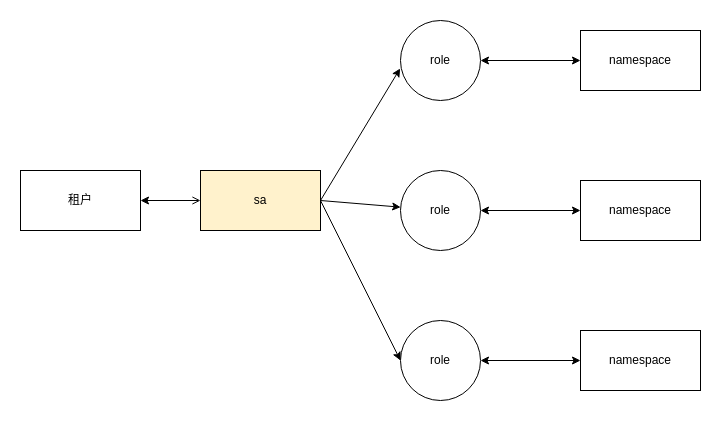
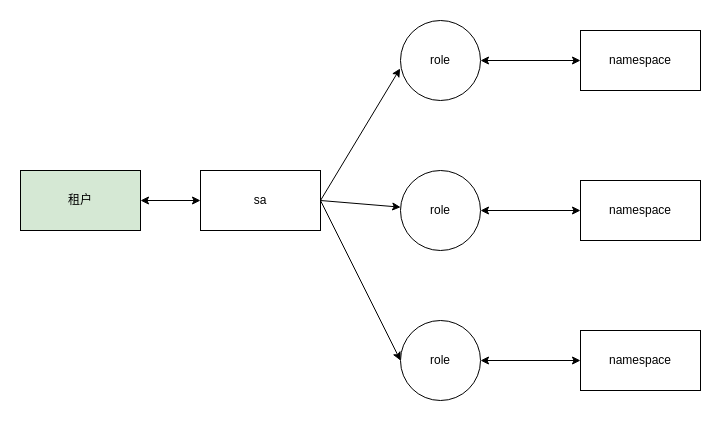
node "租户": fillcolor #ffffff -> #d5e8d4
edge "租户" -- "sa": arrowhead open -> classic
node "sa": fillcolor #fff2cc -> #ffffff
